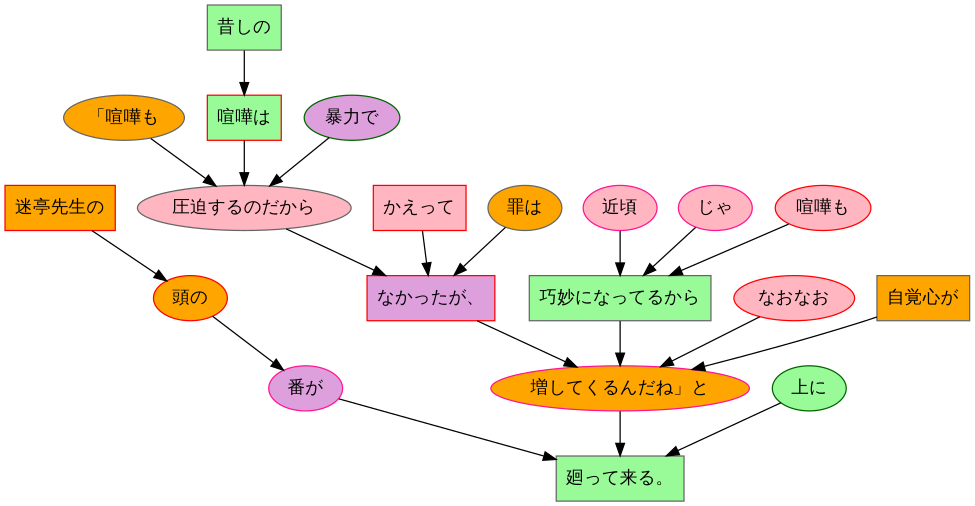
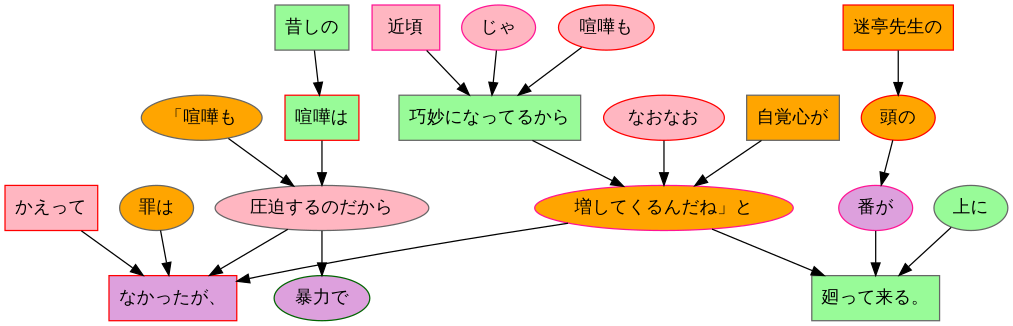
edge "暴力で" -> "圧迫するのだから": reversed
node "近頃": shape ellipse -> box
edge "なかったが、" -> "増してくるんだね」と": reversed
node "上に": color darkgreen -> gray40
